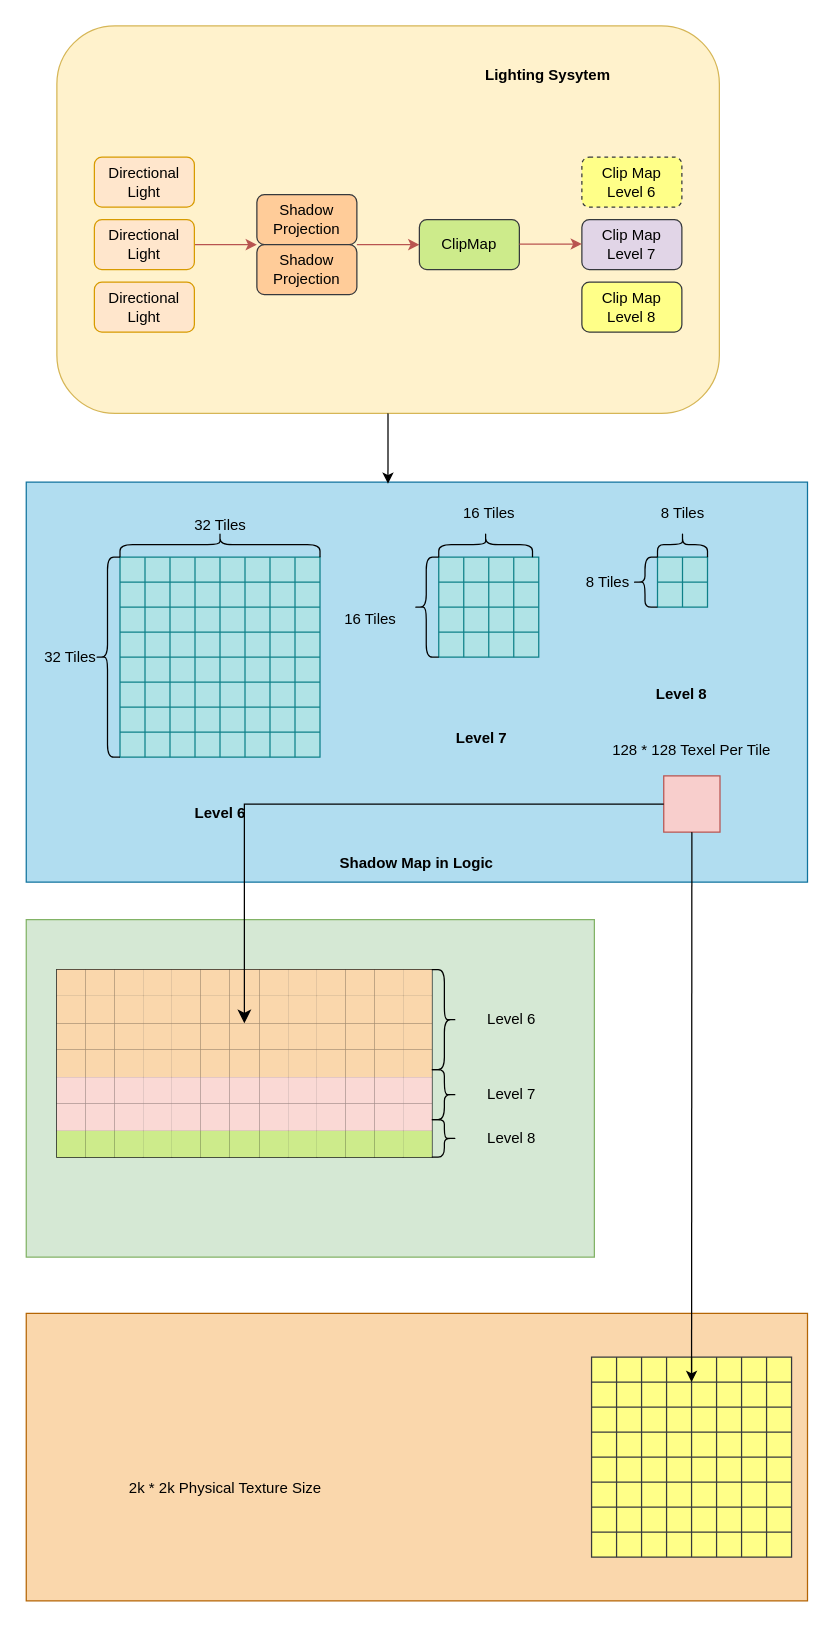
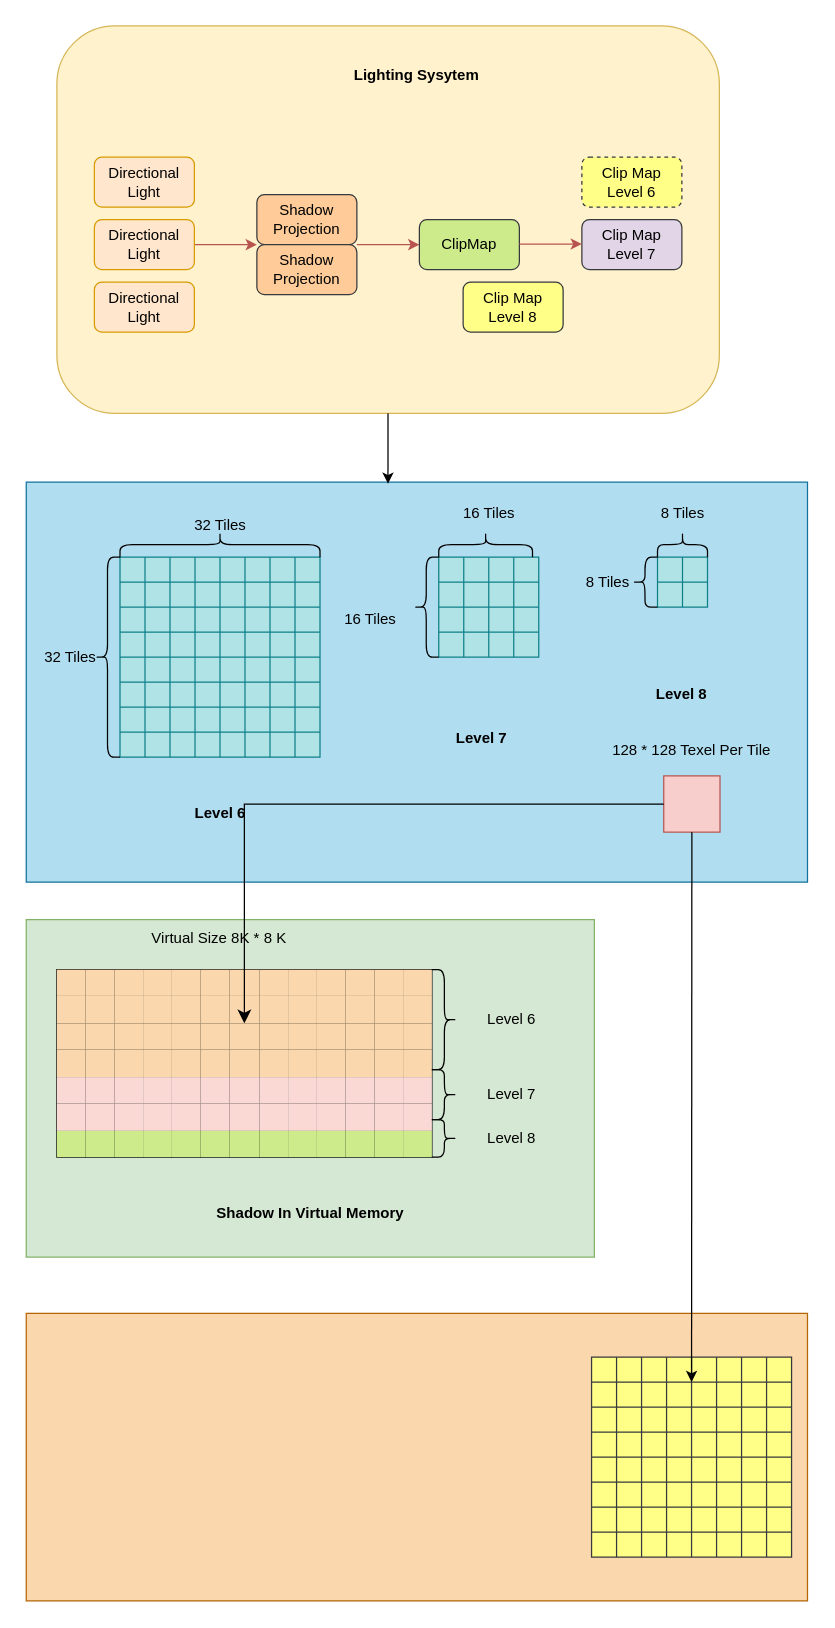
node "Lighting Sysytem": moved (548, 76) -> (417, 76)
node "Clip Map Level 8": moved (632, 307) -> (513, 307)
node "Shadow Map in Logic": removed
node "Virtual Size 8K * 8 K": added
node "Shadow In Virtual Memory": added
node "2k * 2k Physical Texture Size": removed
